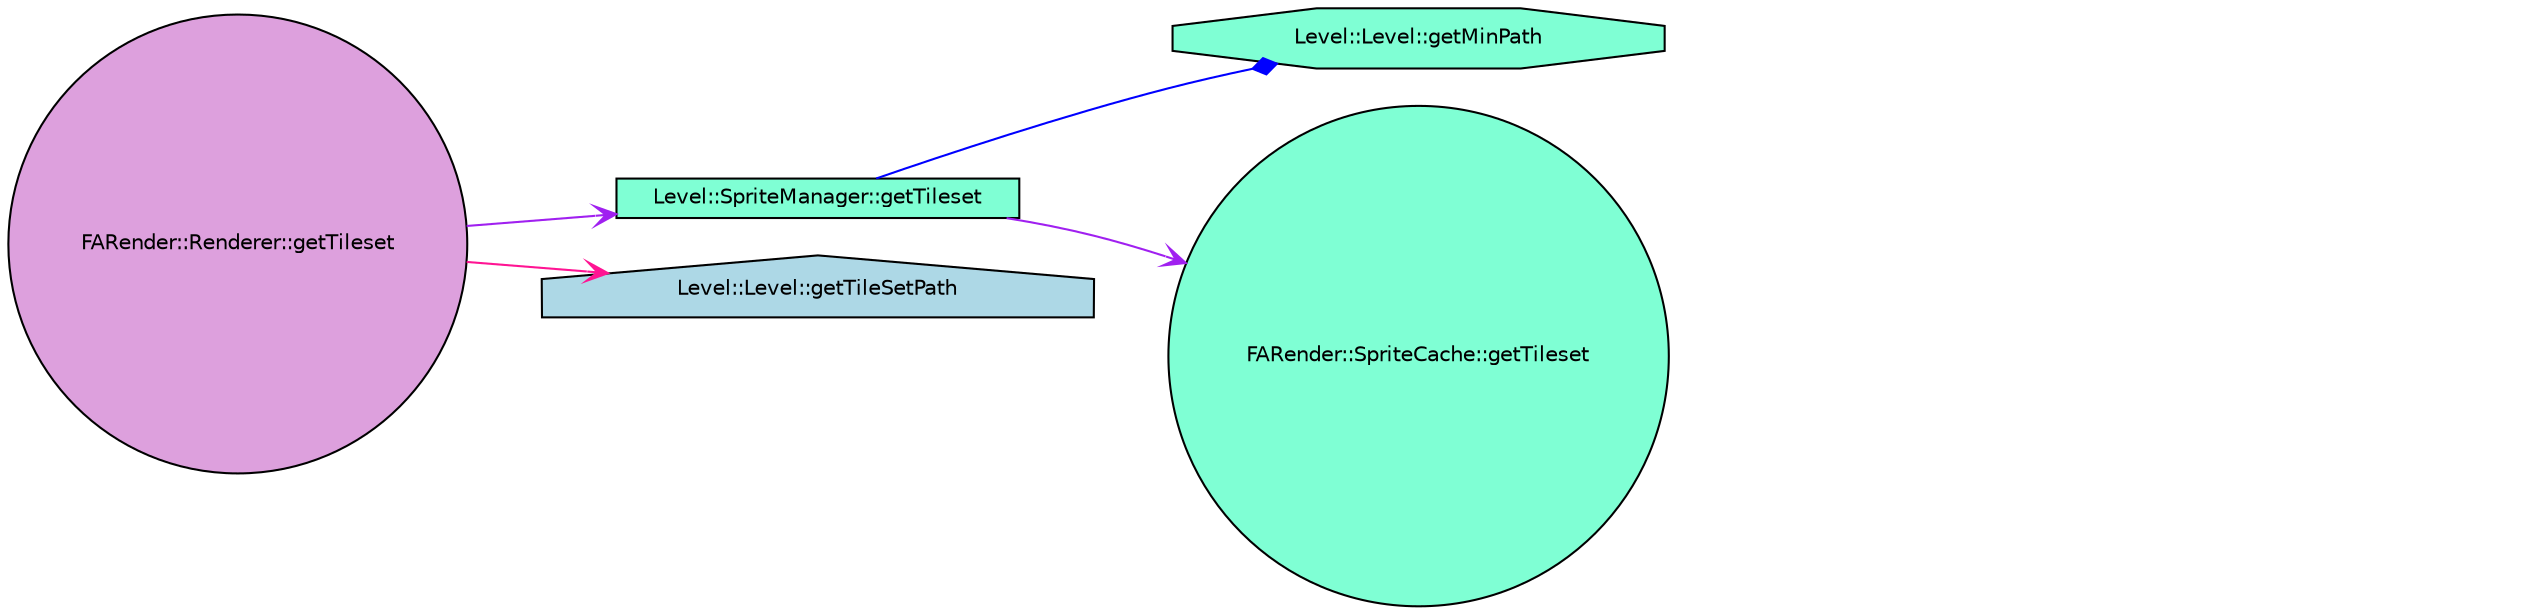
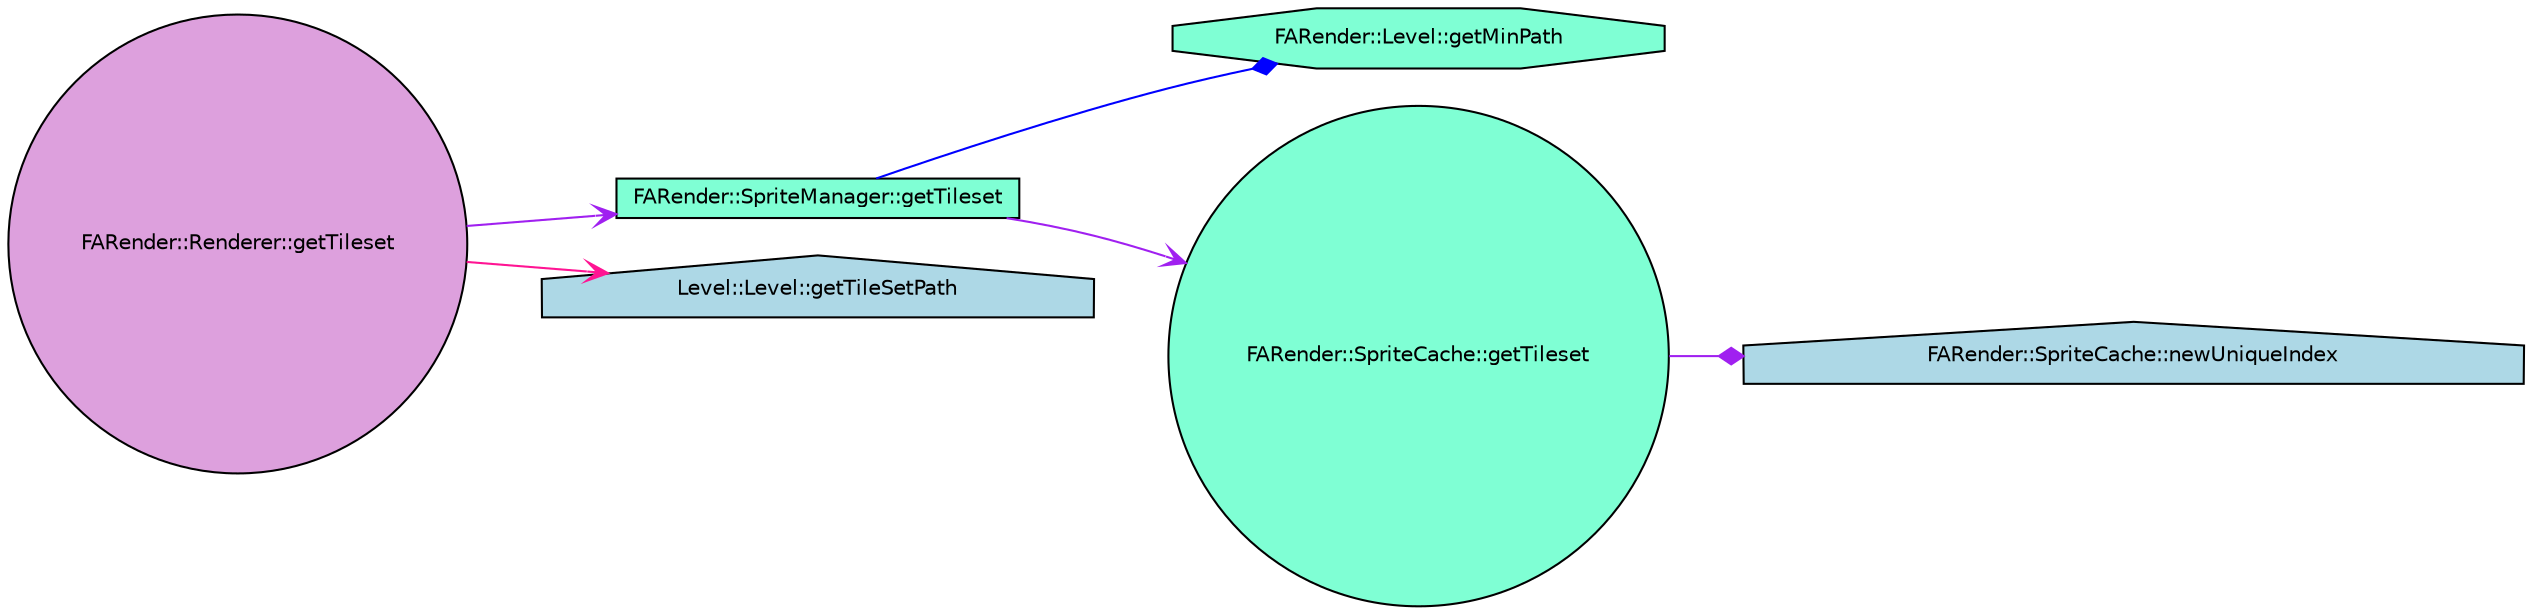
node "Level::Level::getMinPath": label "Level::Level::getMinPath" -> "FARender::Level::getMinPath"
node "Level::SpriteManager::getTileset": label "Level::SpriteManager::getTileset" -> "FARender::SpriteManager::getTileset"
node "FARender::SpriteCache::newUniqueIndex": added
